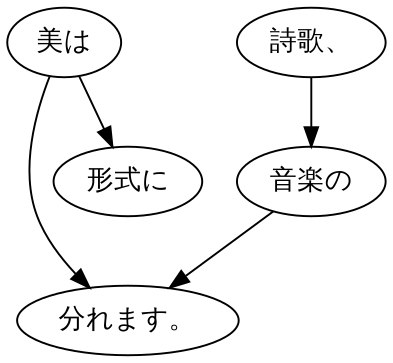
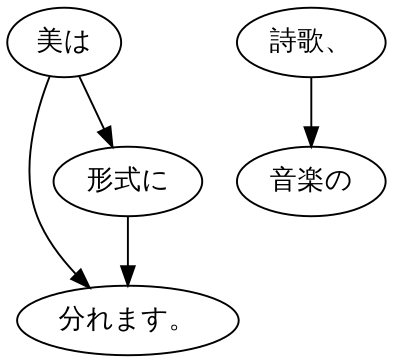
edge "音楽の" -> "分れます。": now "形式に" -> "分れます。"
